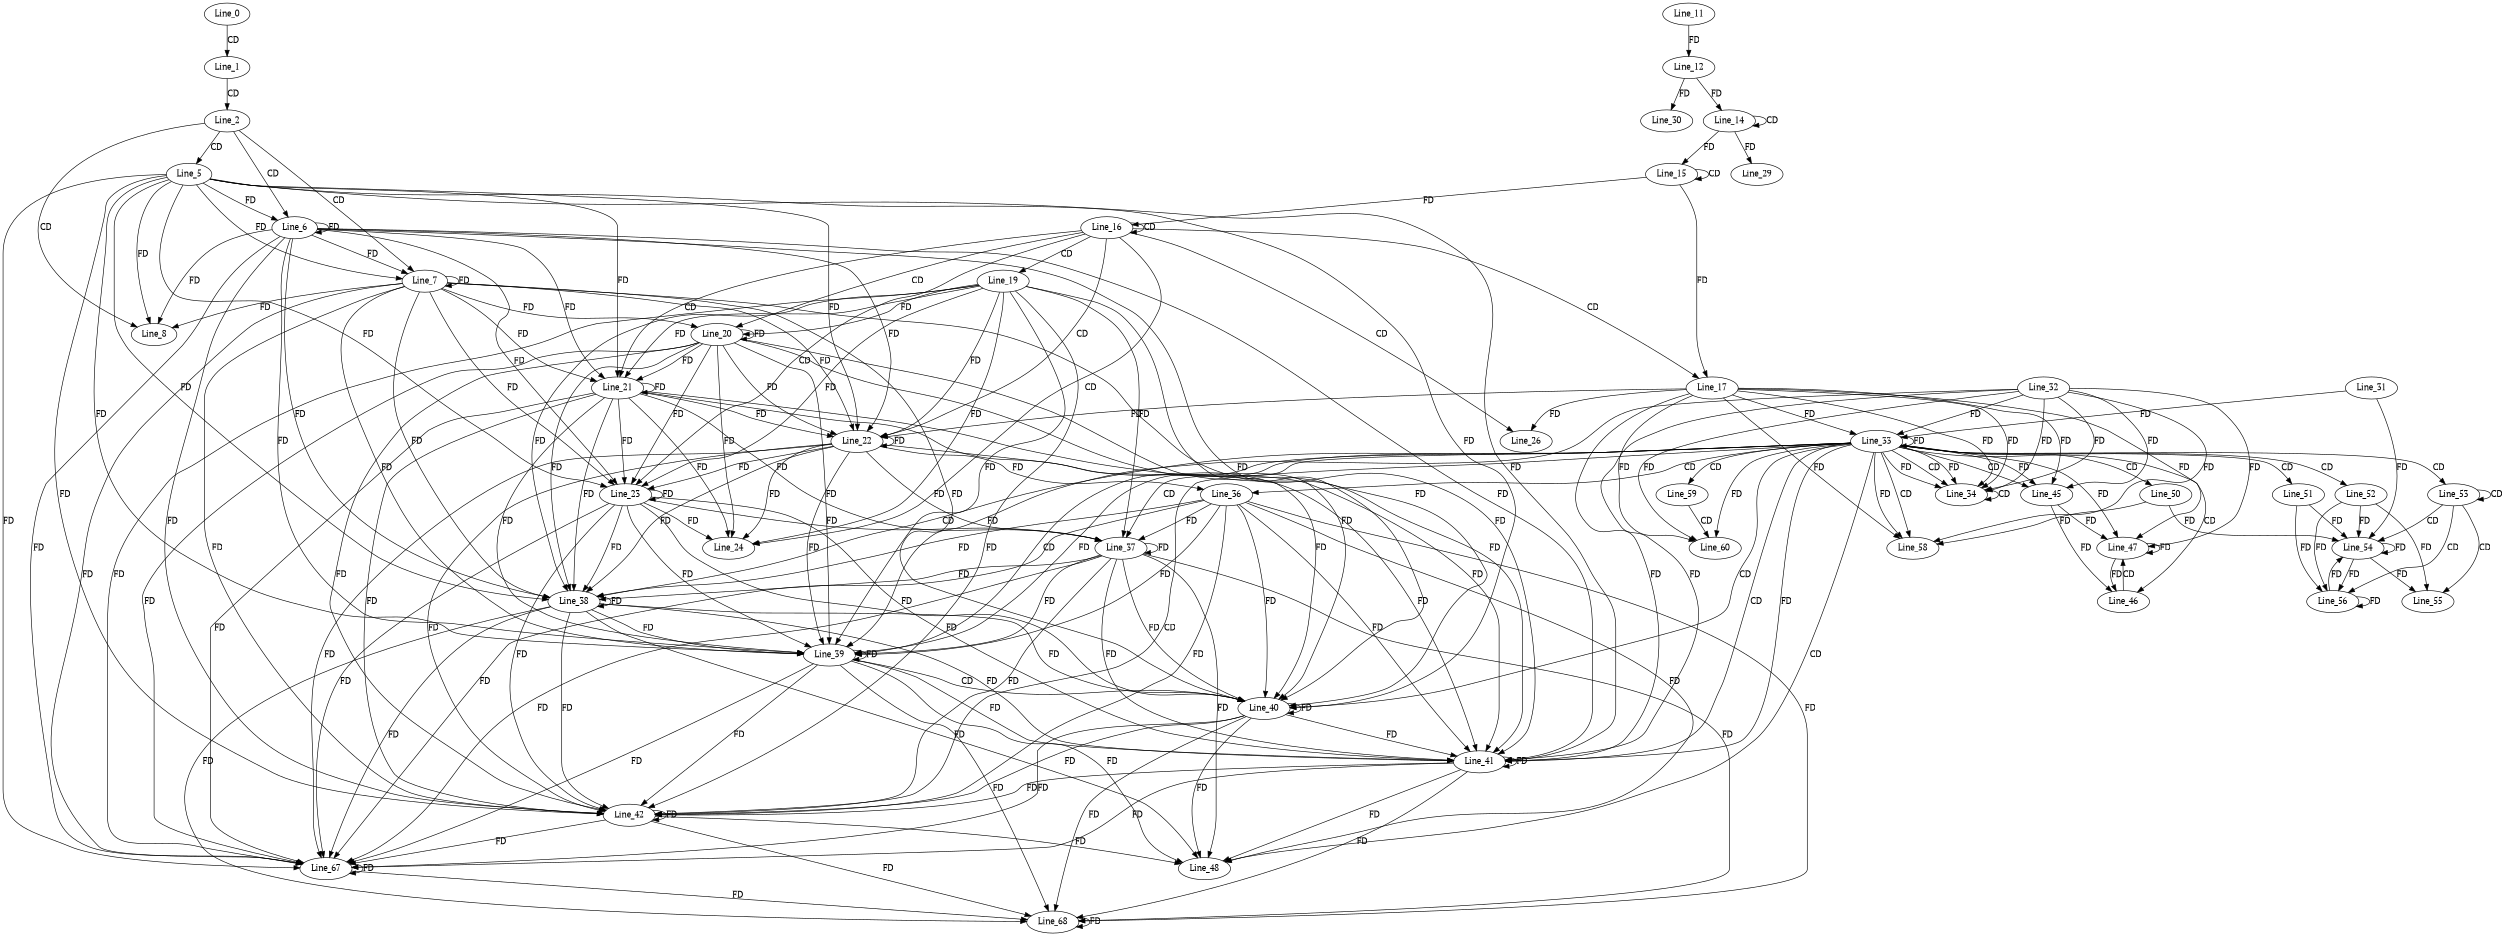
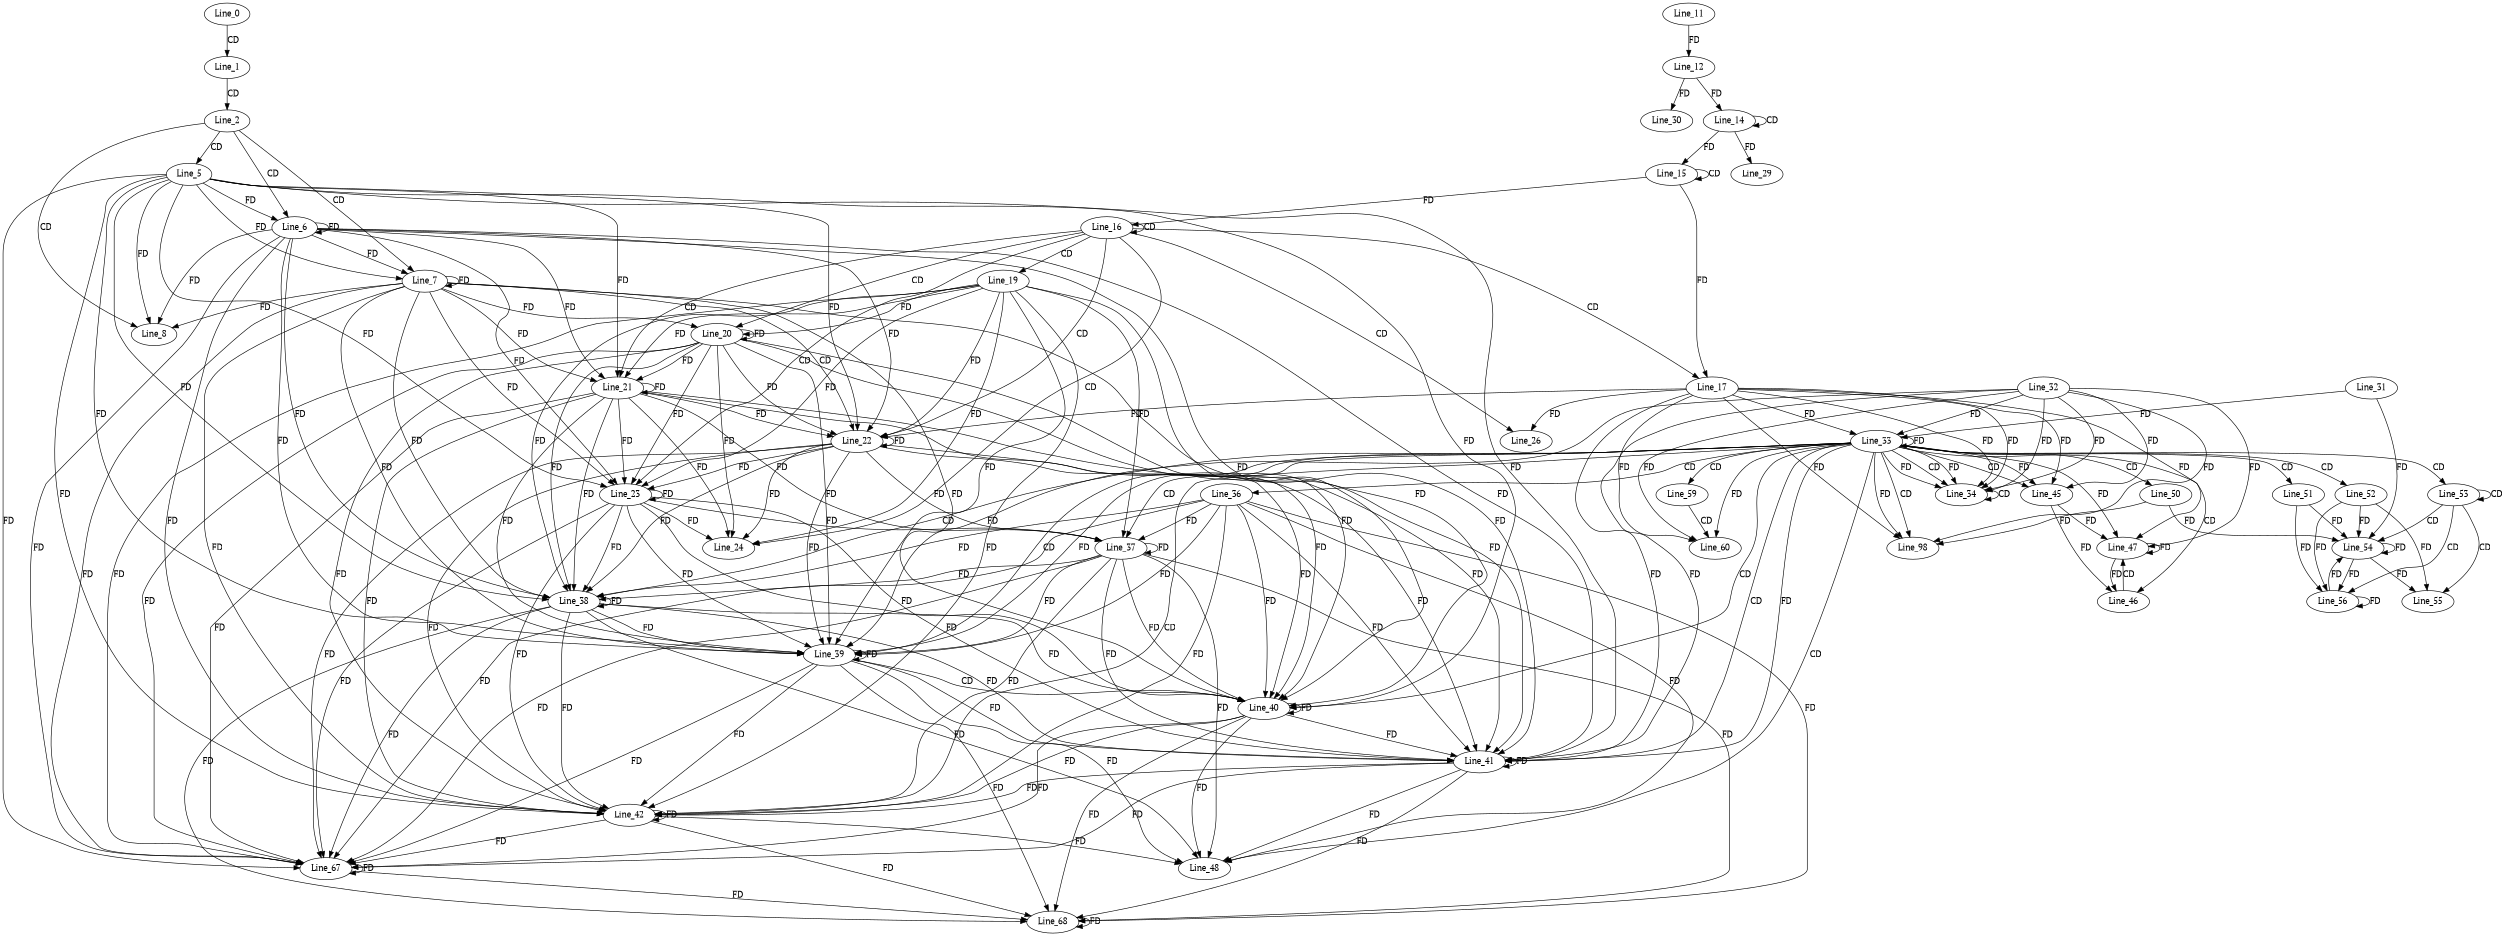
edge "Line_7" -> "Line_22": label "FD" -> "CD"
edge "Line_22" -> "Line_36": now "Line_22" -> "Line_40"
node "Line_58": label "Line_58" -> "Line_98"
